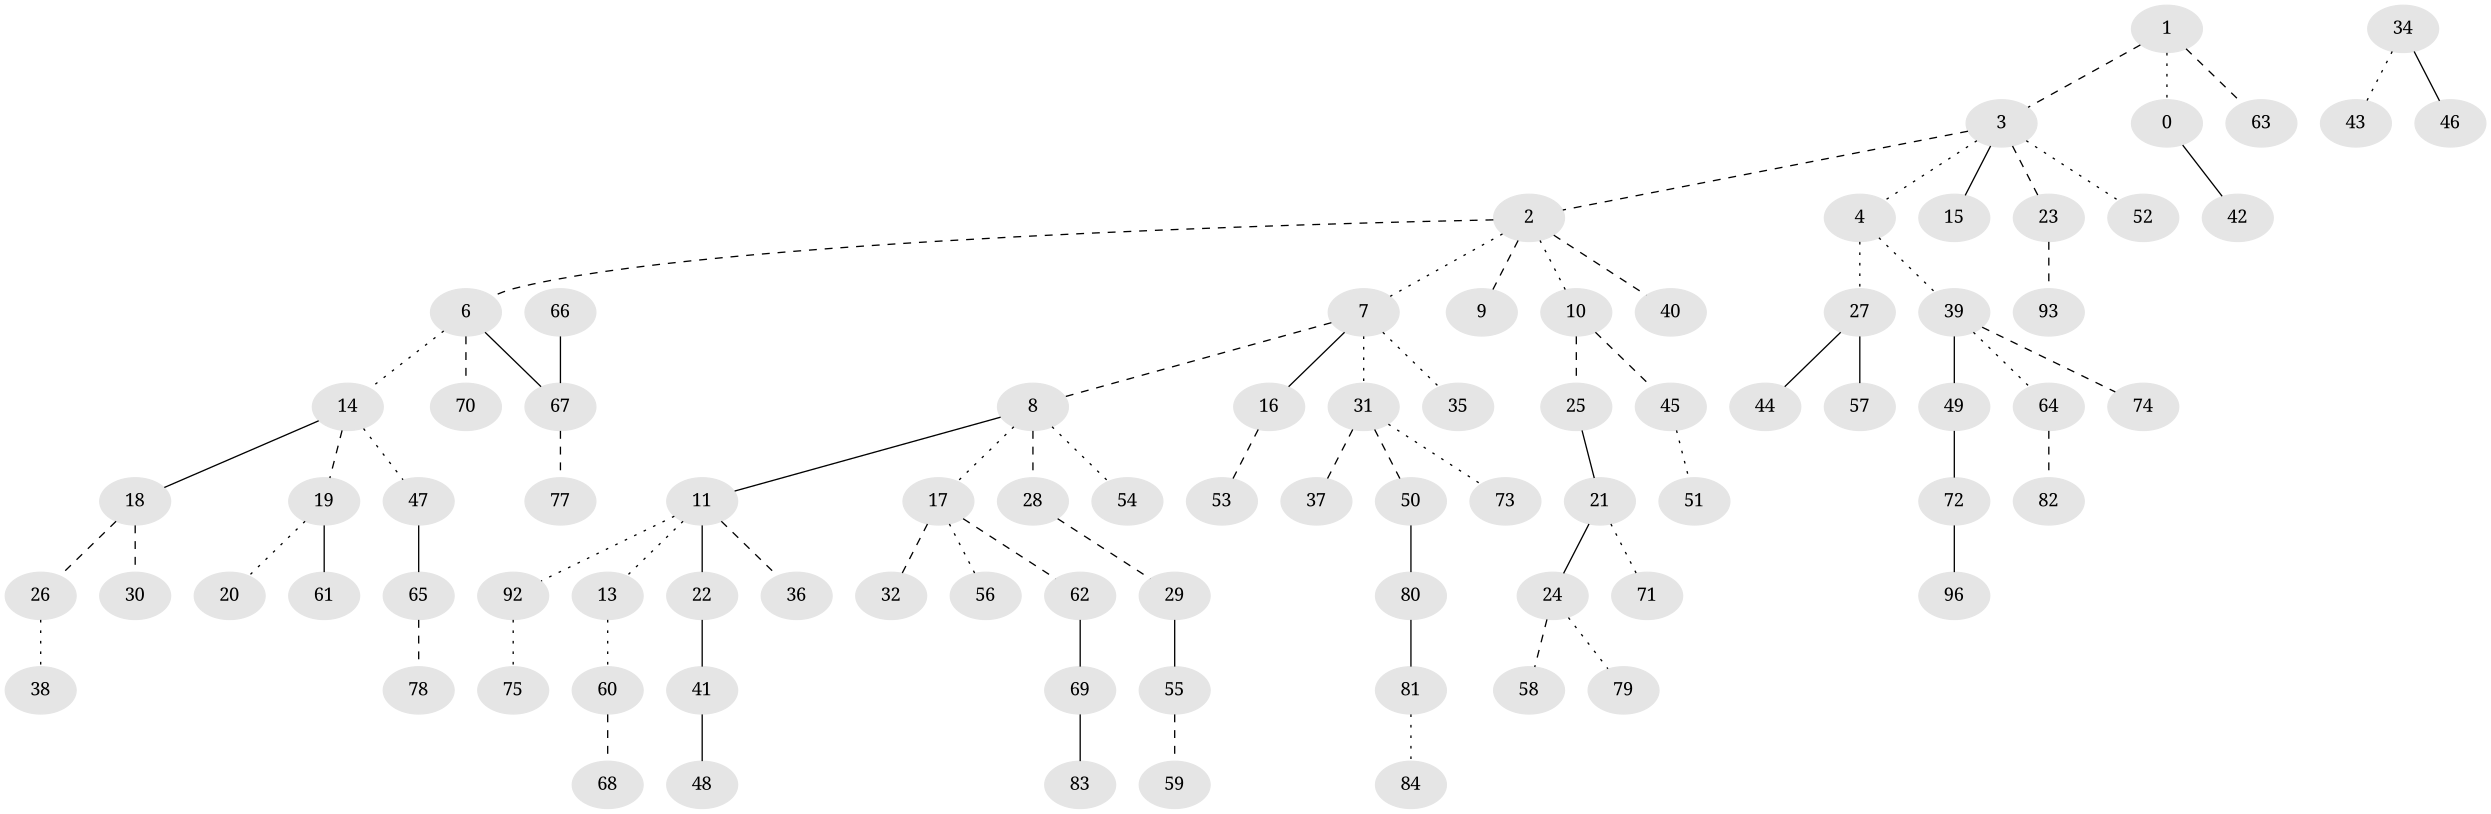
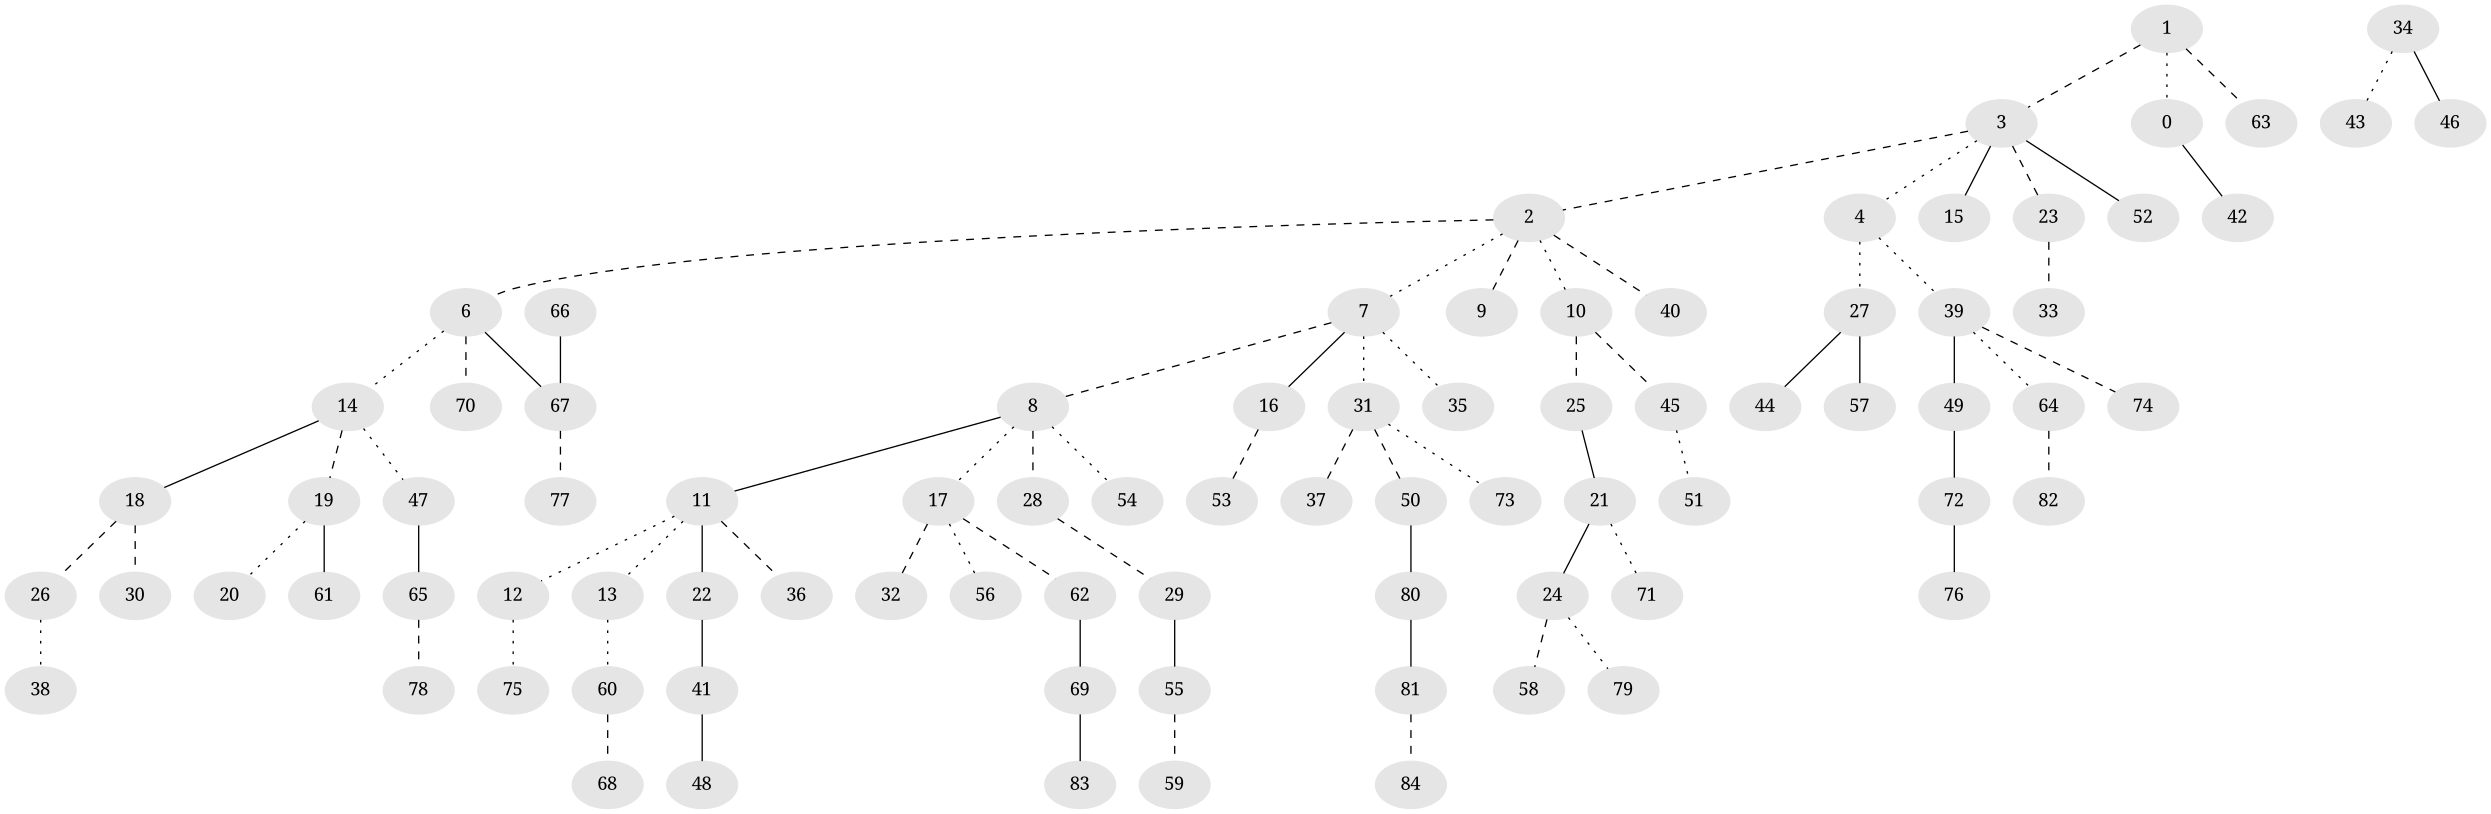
edge "3" -- "52": style dotted -> solid
node "93": label "93" -> "33"
node "92": label "92" -> "12"
node "96": label "96" -> "76"
edge "81" -- "84": style dotted -> dashed
